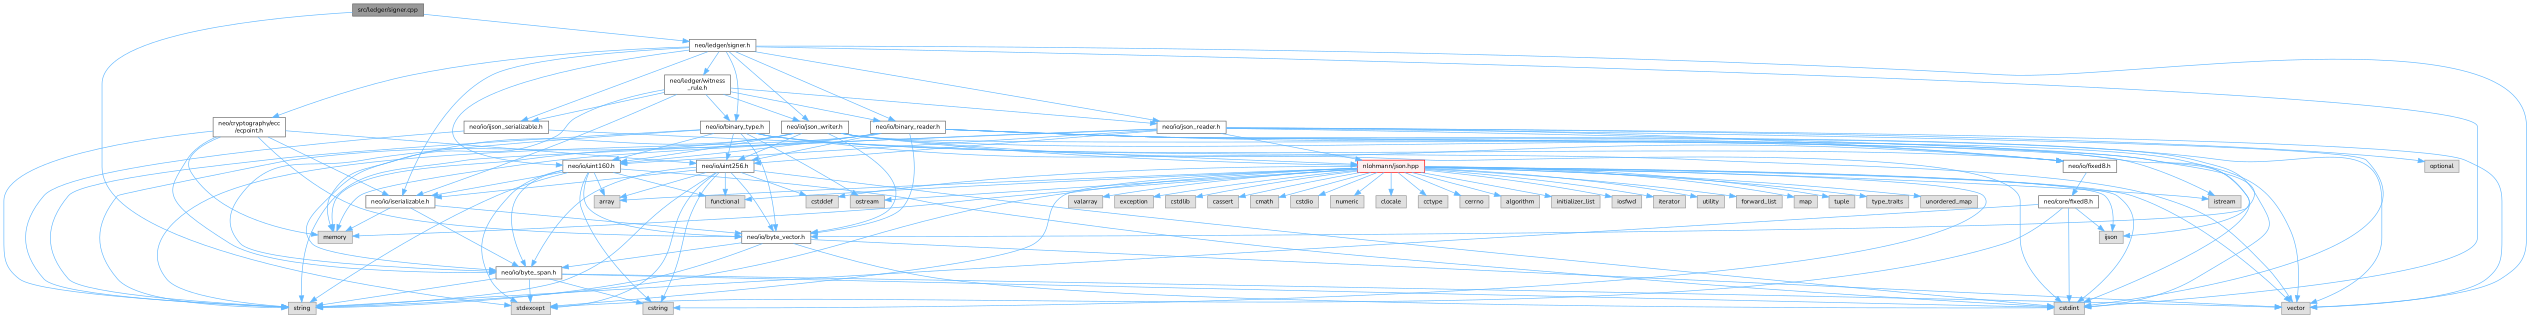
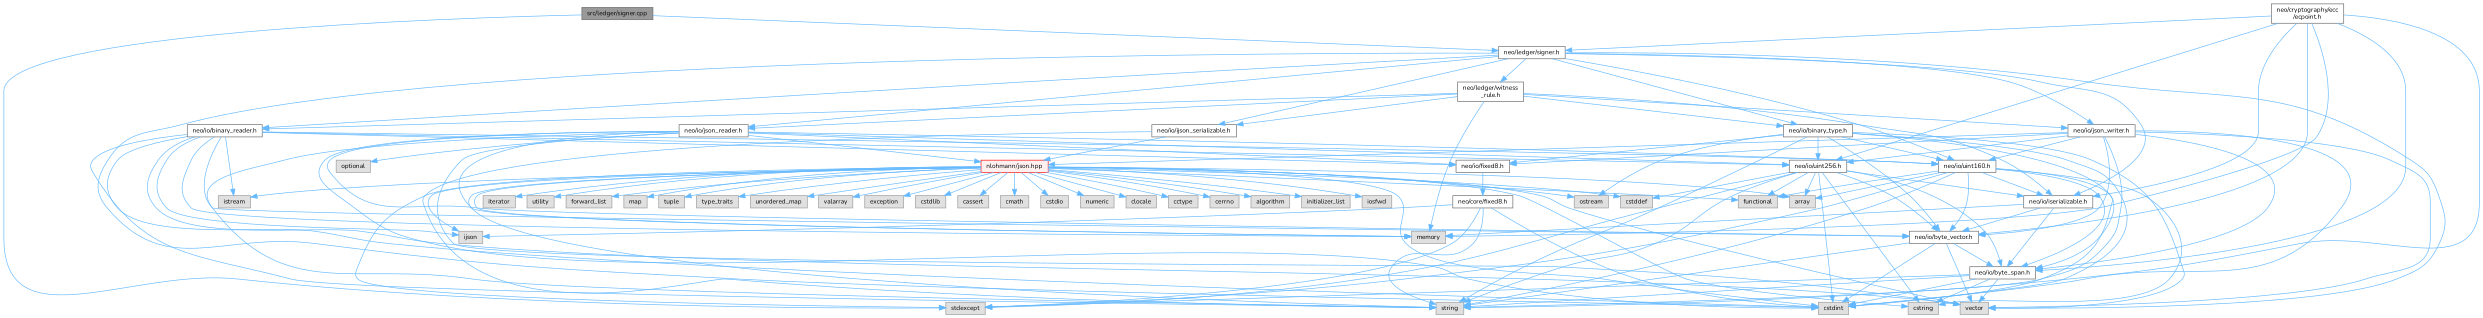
edge "neo/ledger/signer.h" -> "neo/cryptography/ecc /ecpoint.h": reversed
